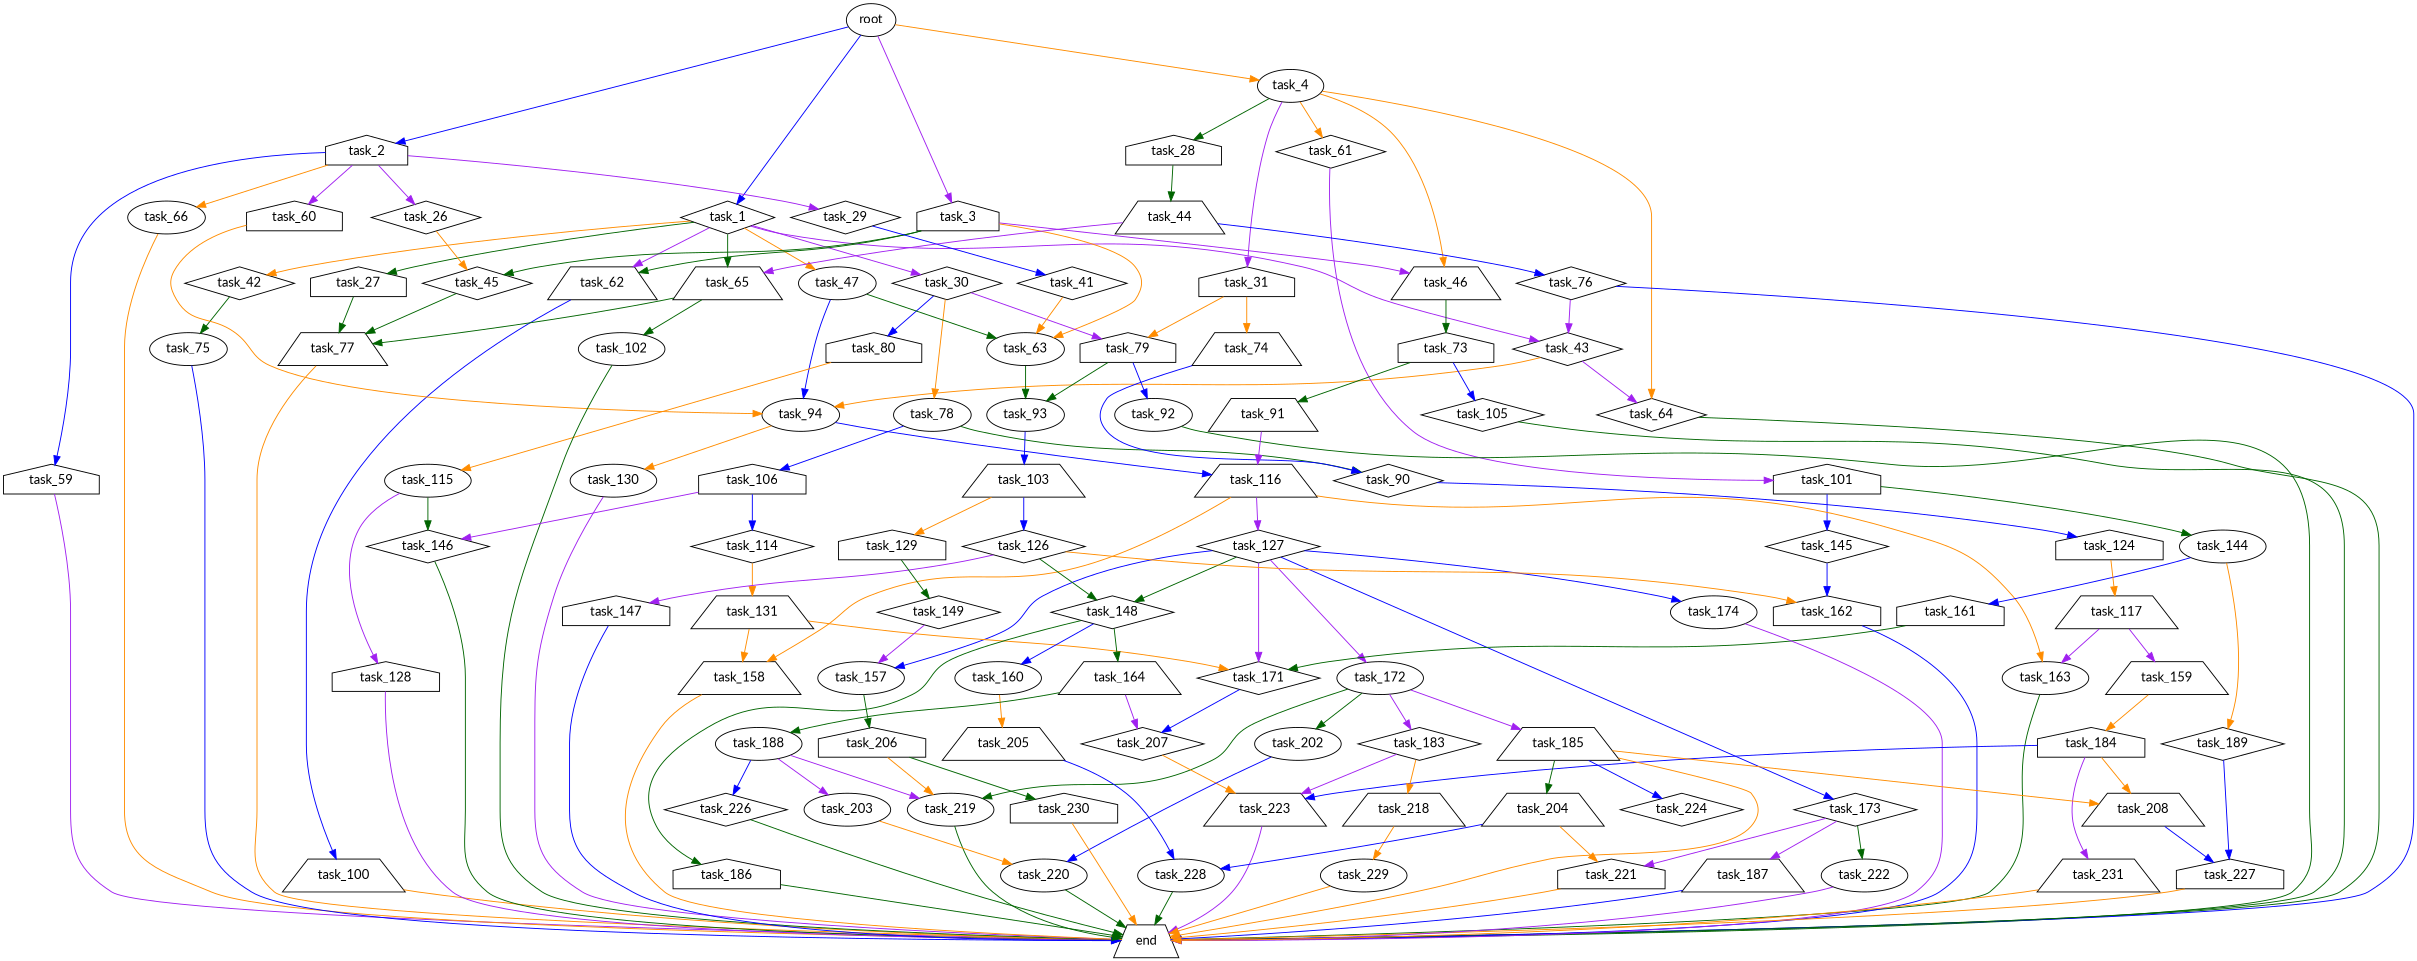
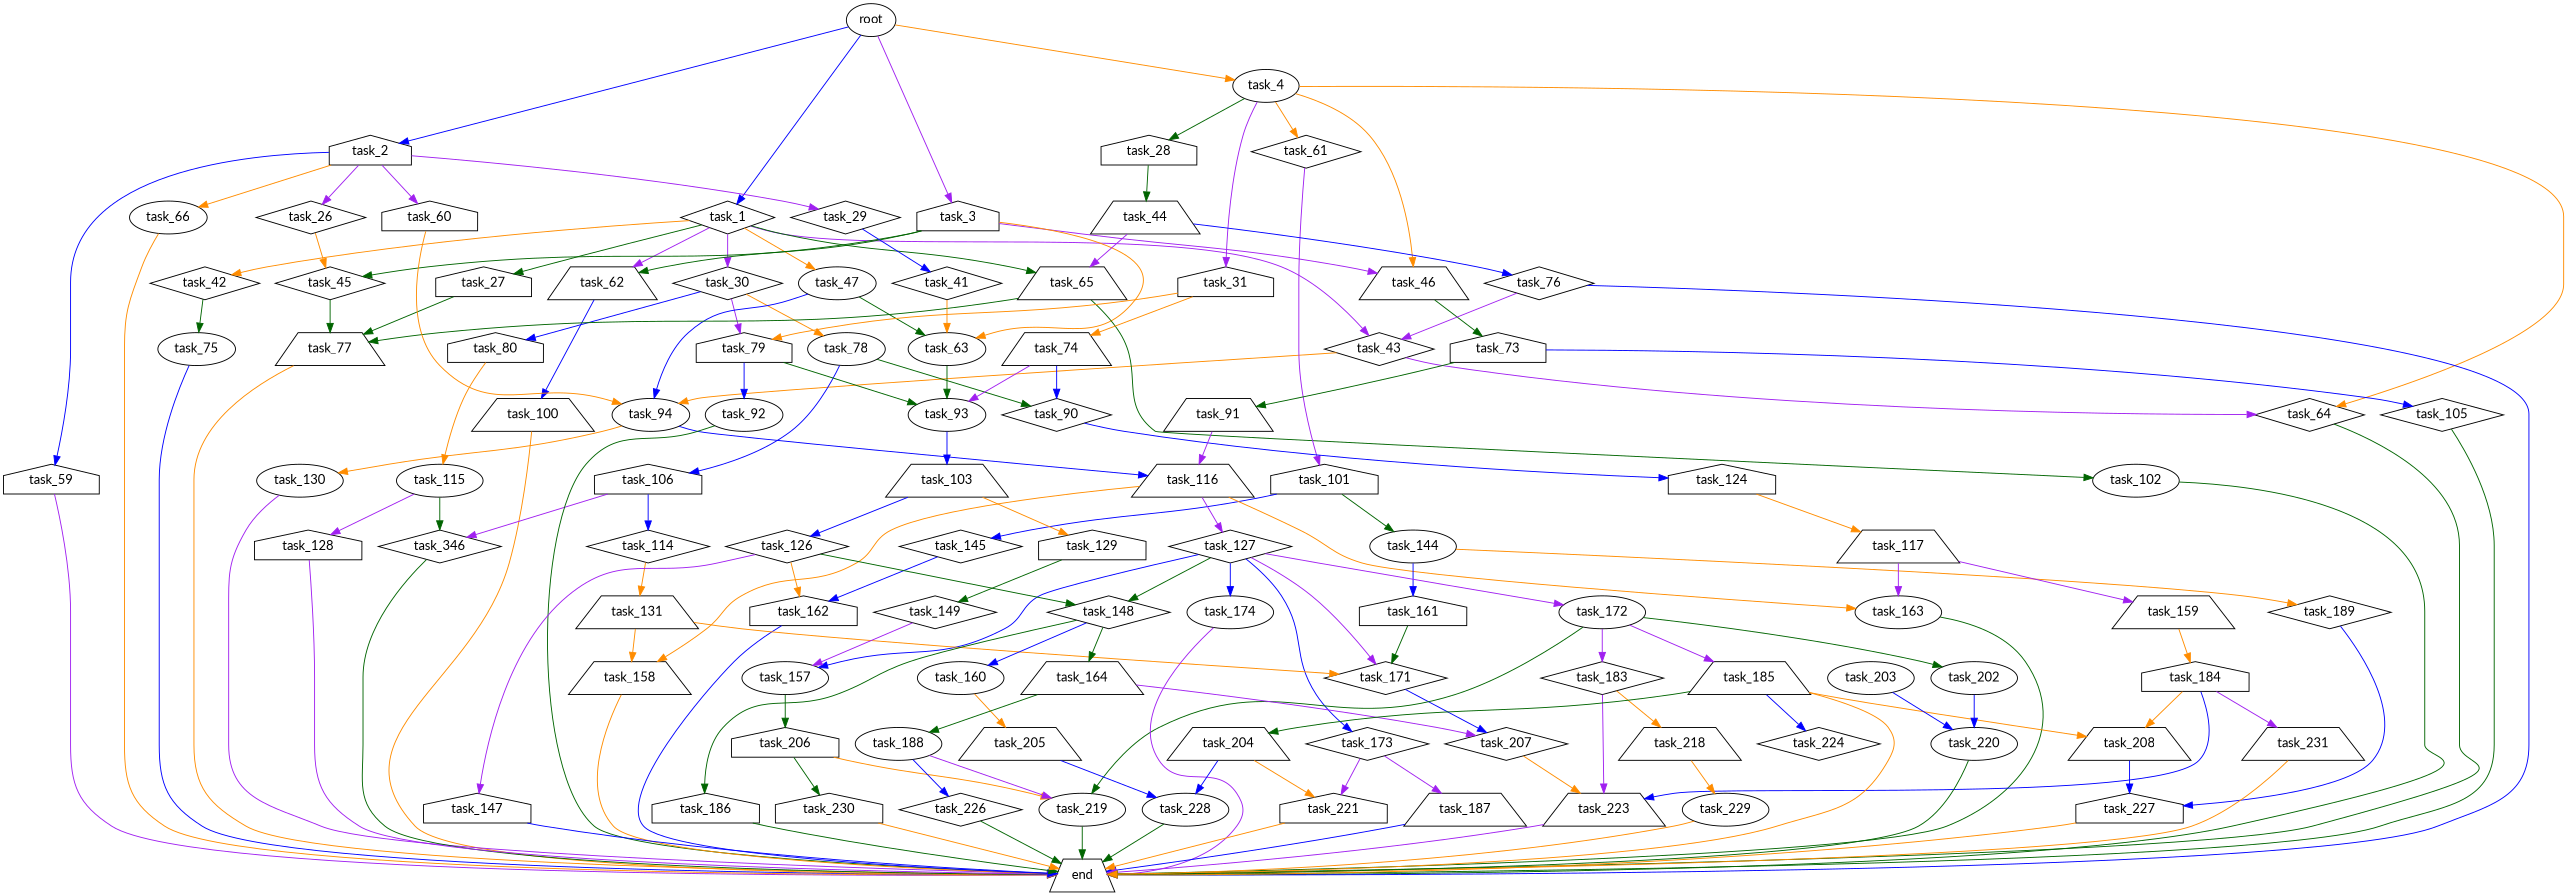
edge "task_74" -> "task_93": added
node "task_146": label "task_146" -> "task_346"
edge "task_188" -> "task_203": removed
edge "task_203" -> "task_220": color darkorange -> blue
node "task_222": removed
